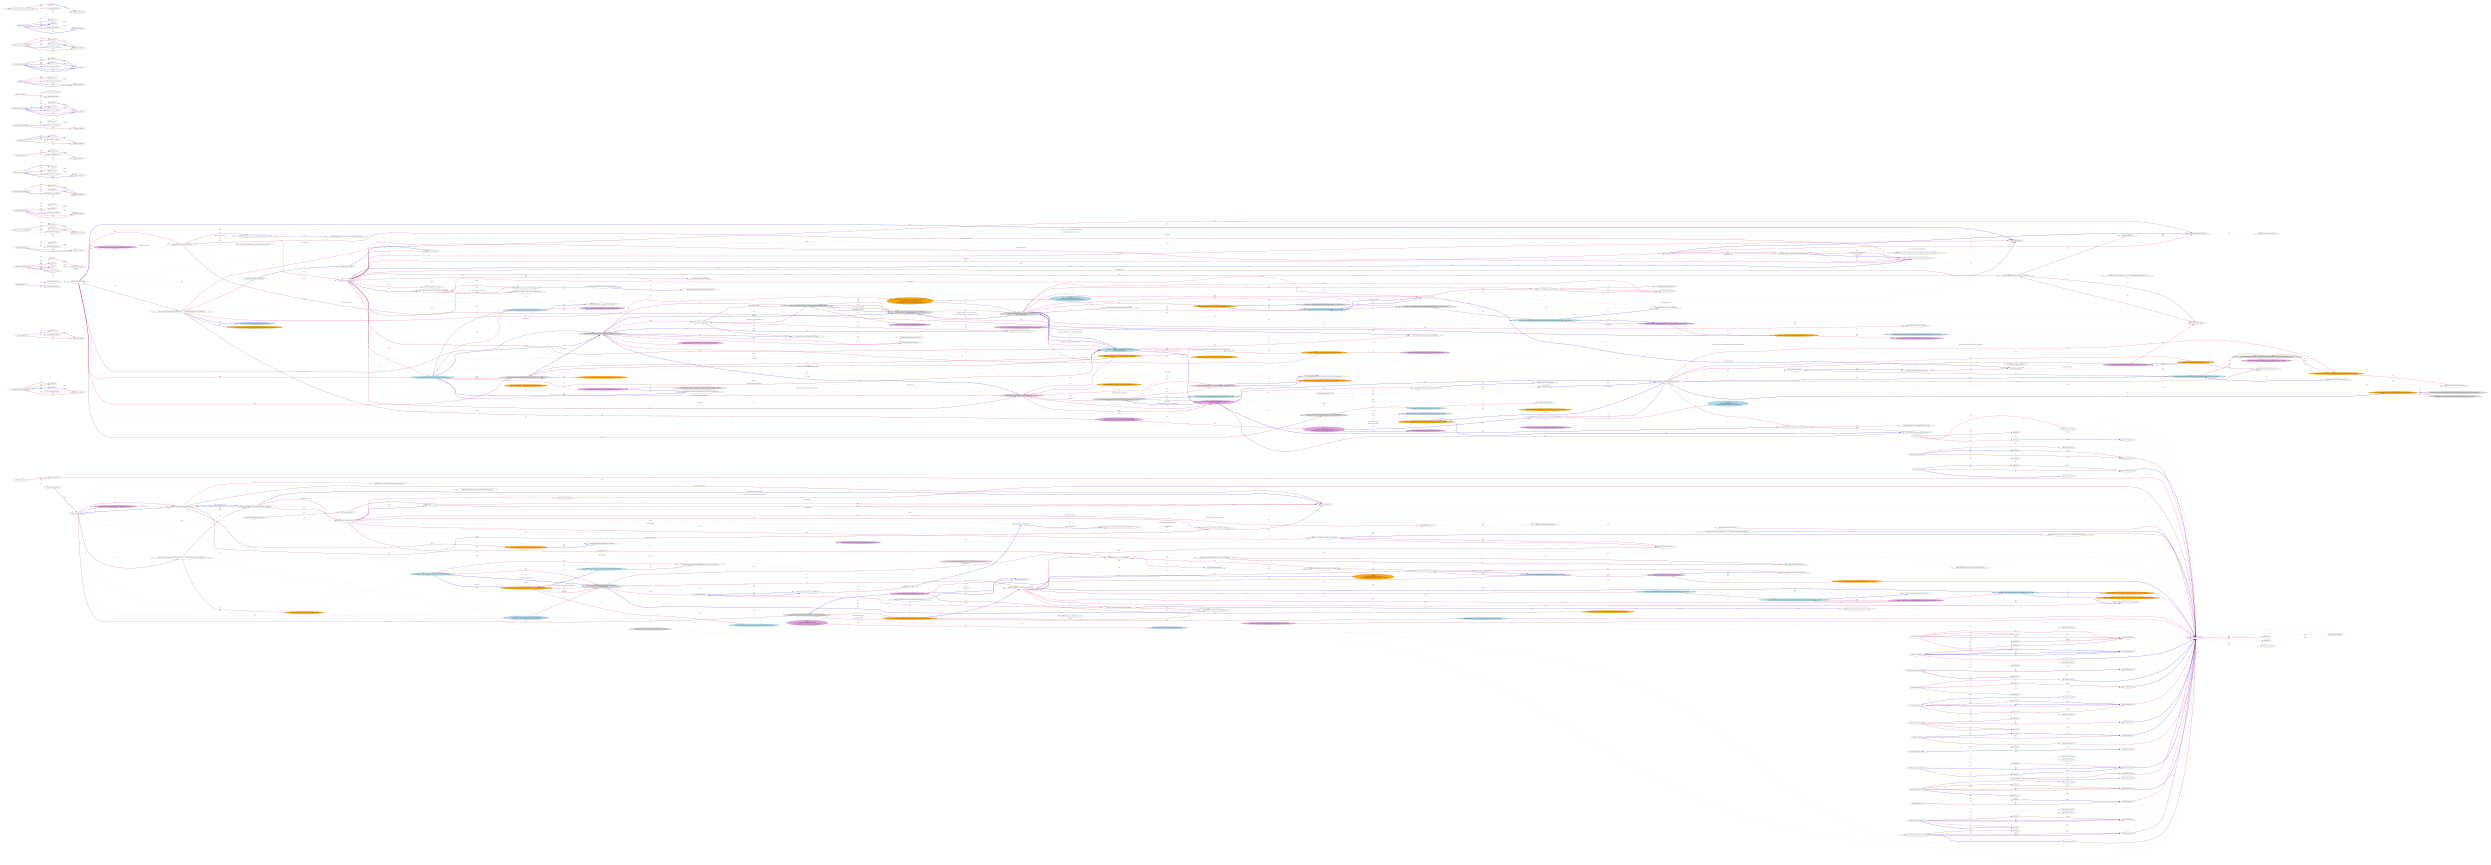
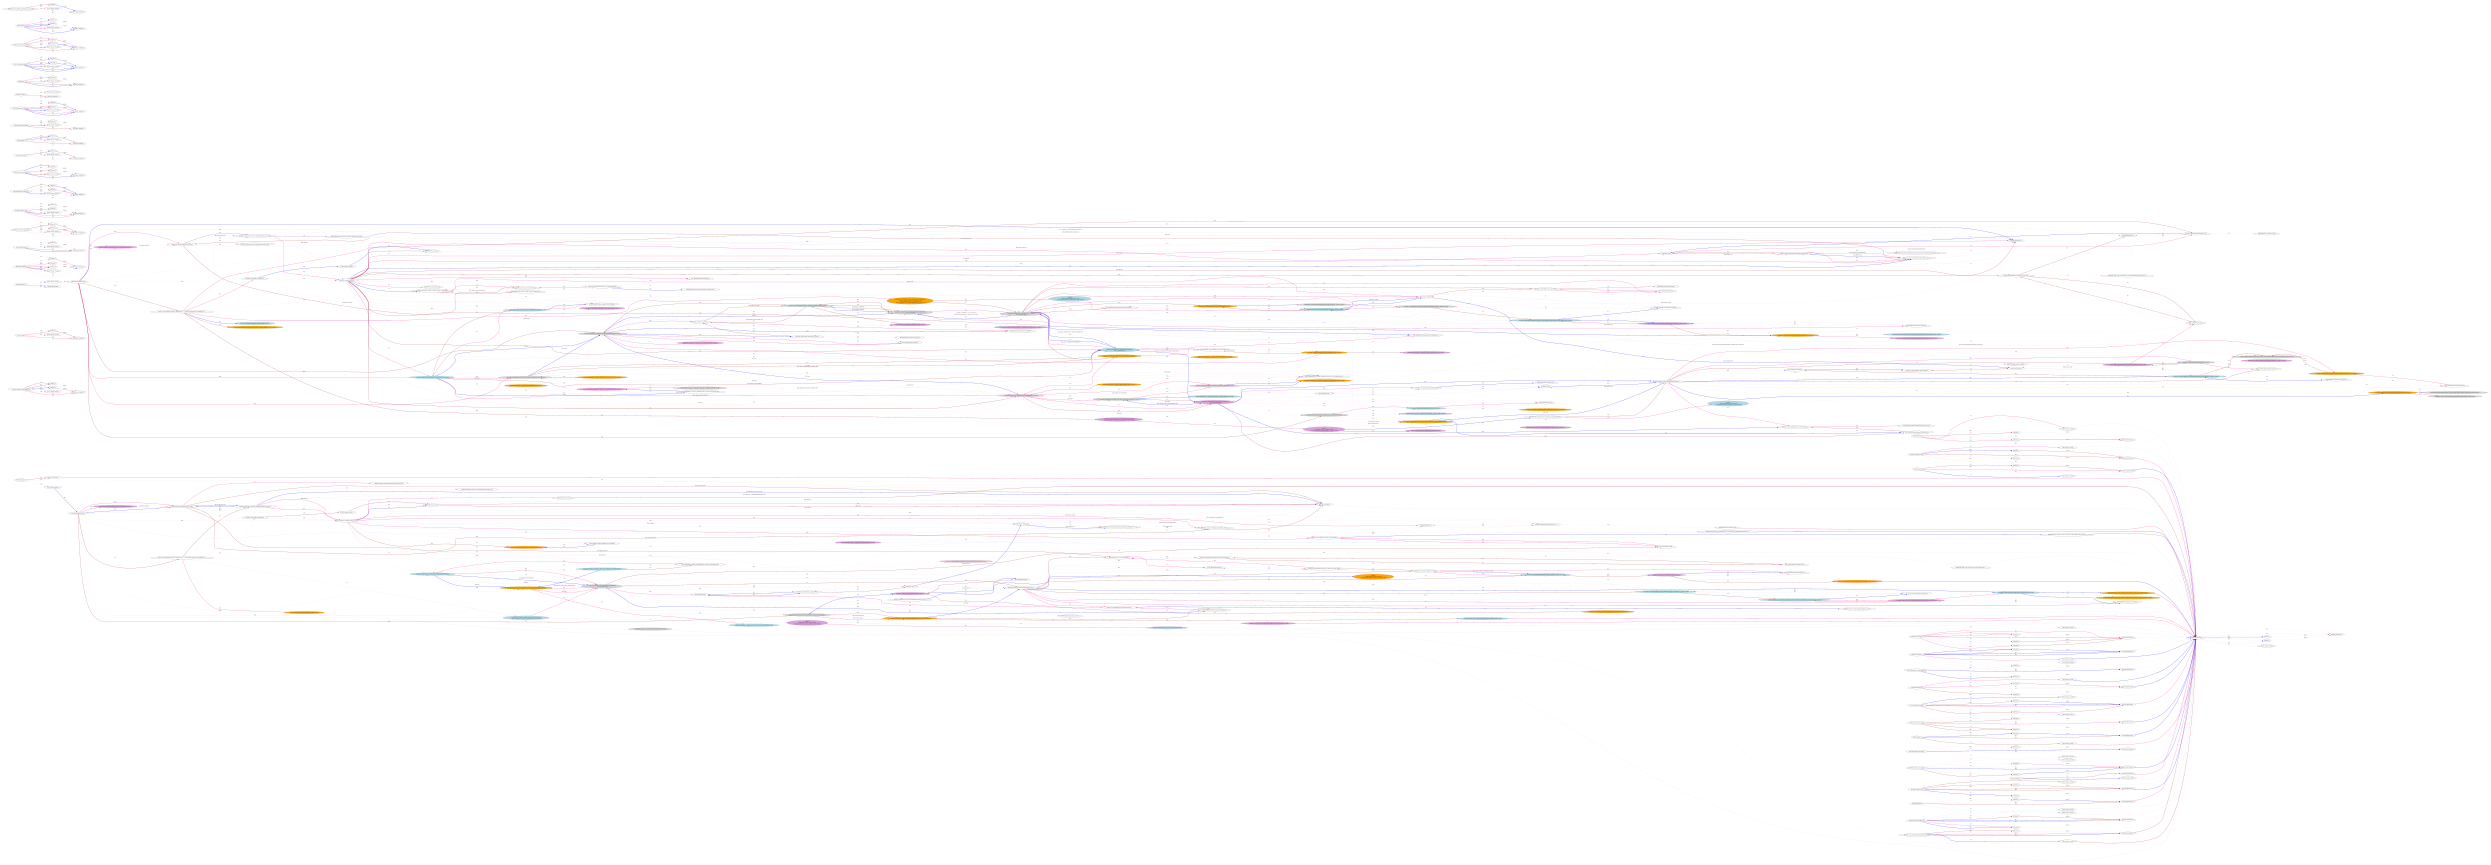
node "<(<operator>.fieldAccess,url::kFileScheme)<SUB>21</SUB>>": fillcolor orange -> lightgrey
